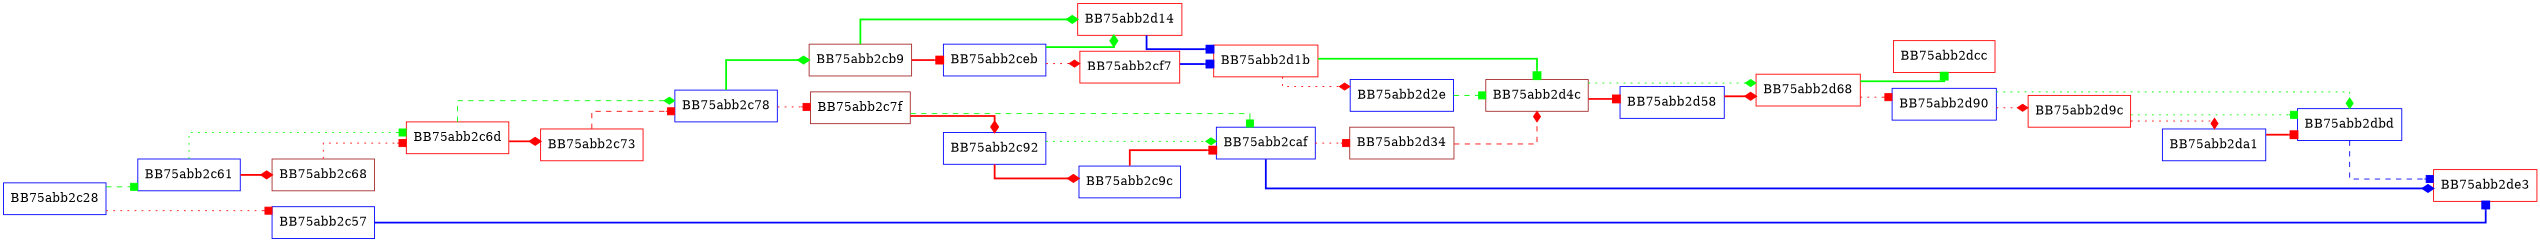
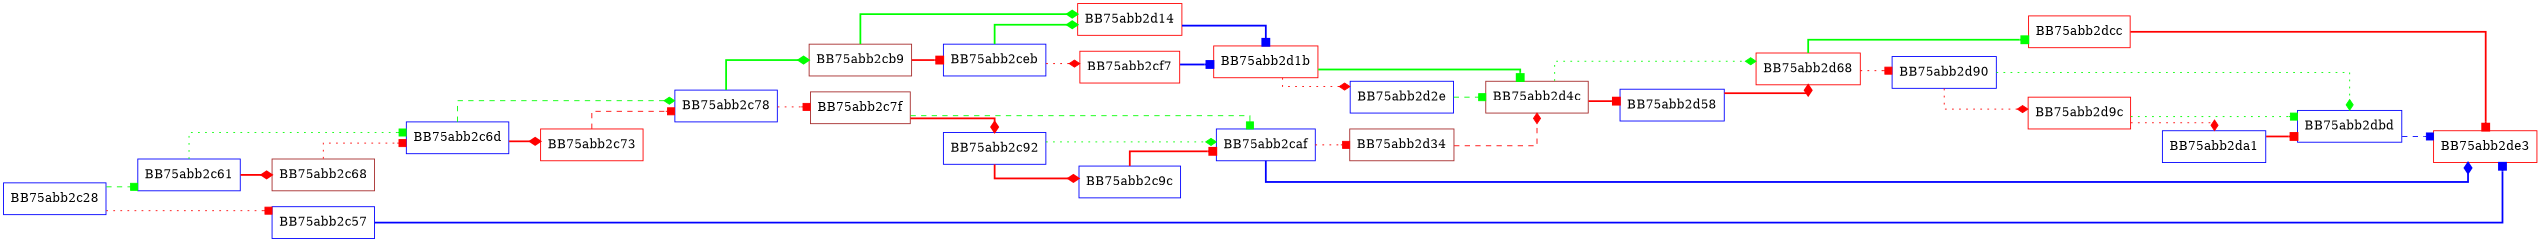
edge "BB75abb2dcc" -> "BB75abb2de3": added
node "BB75abb2c6d": color red -> blue
